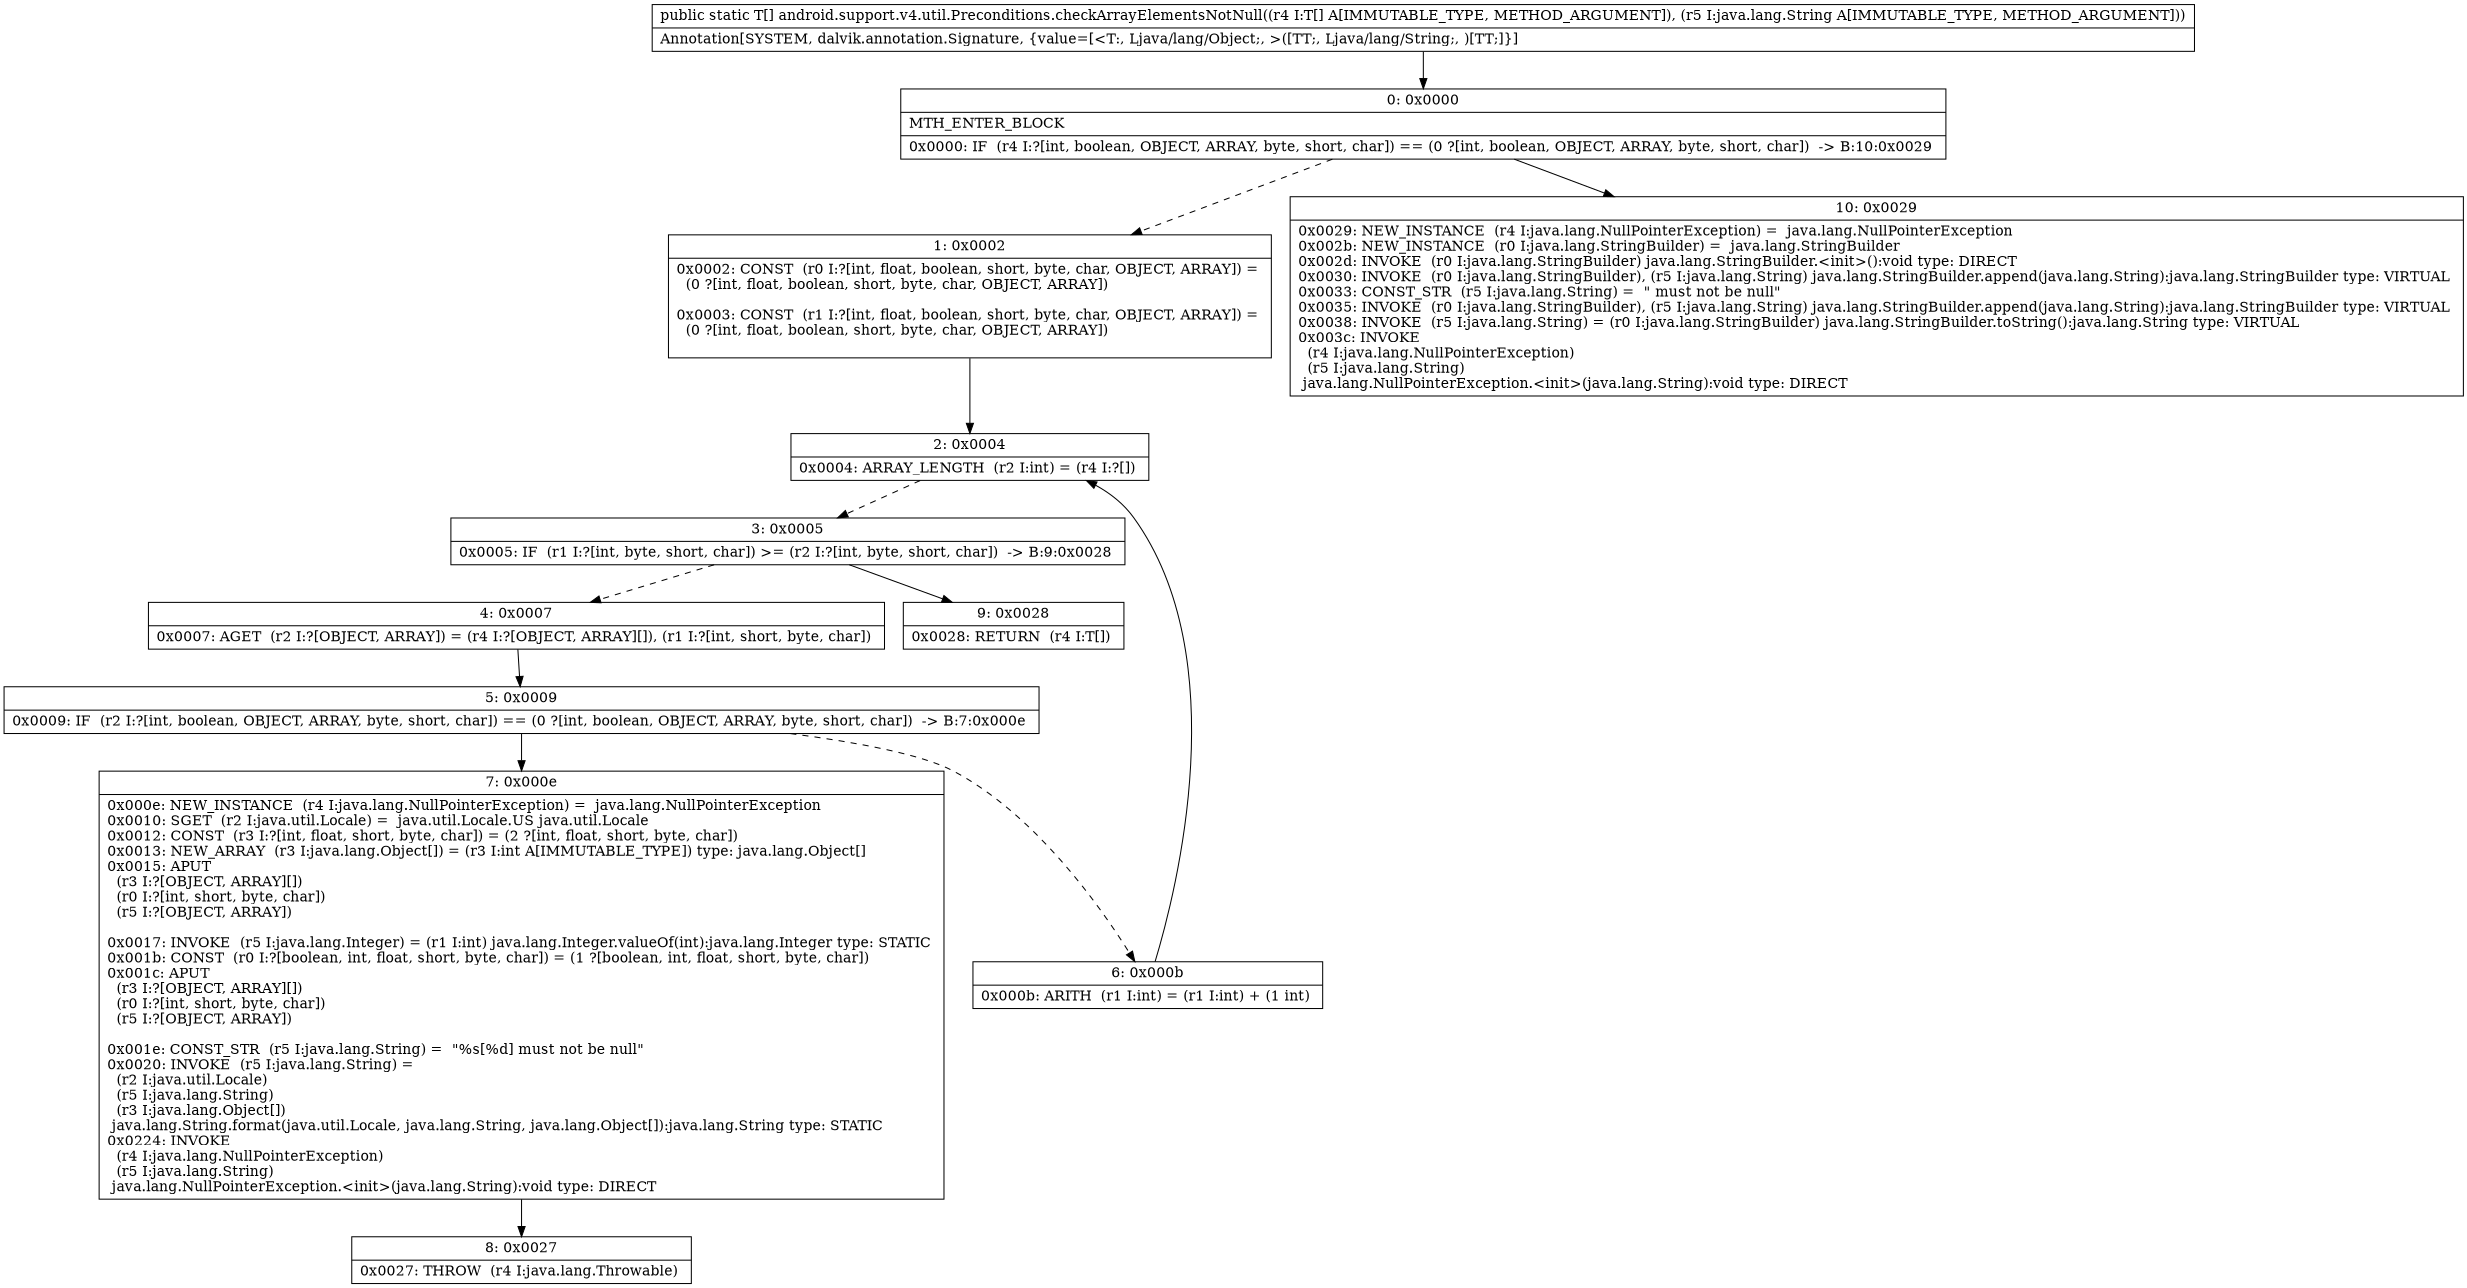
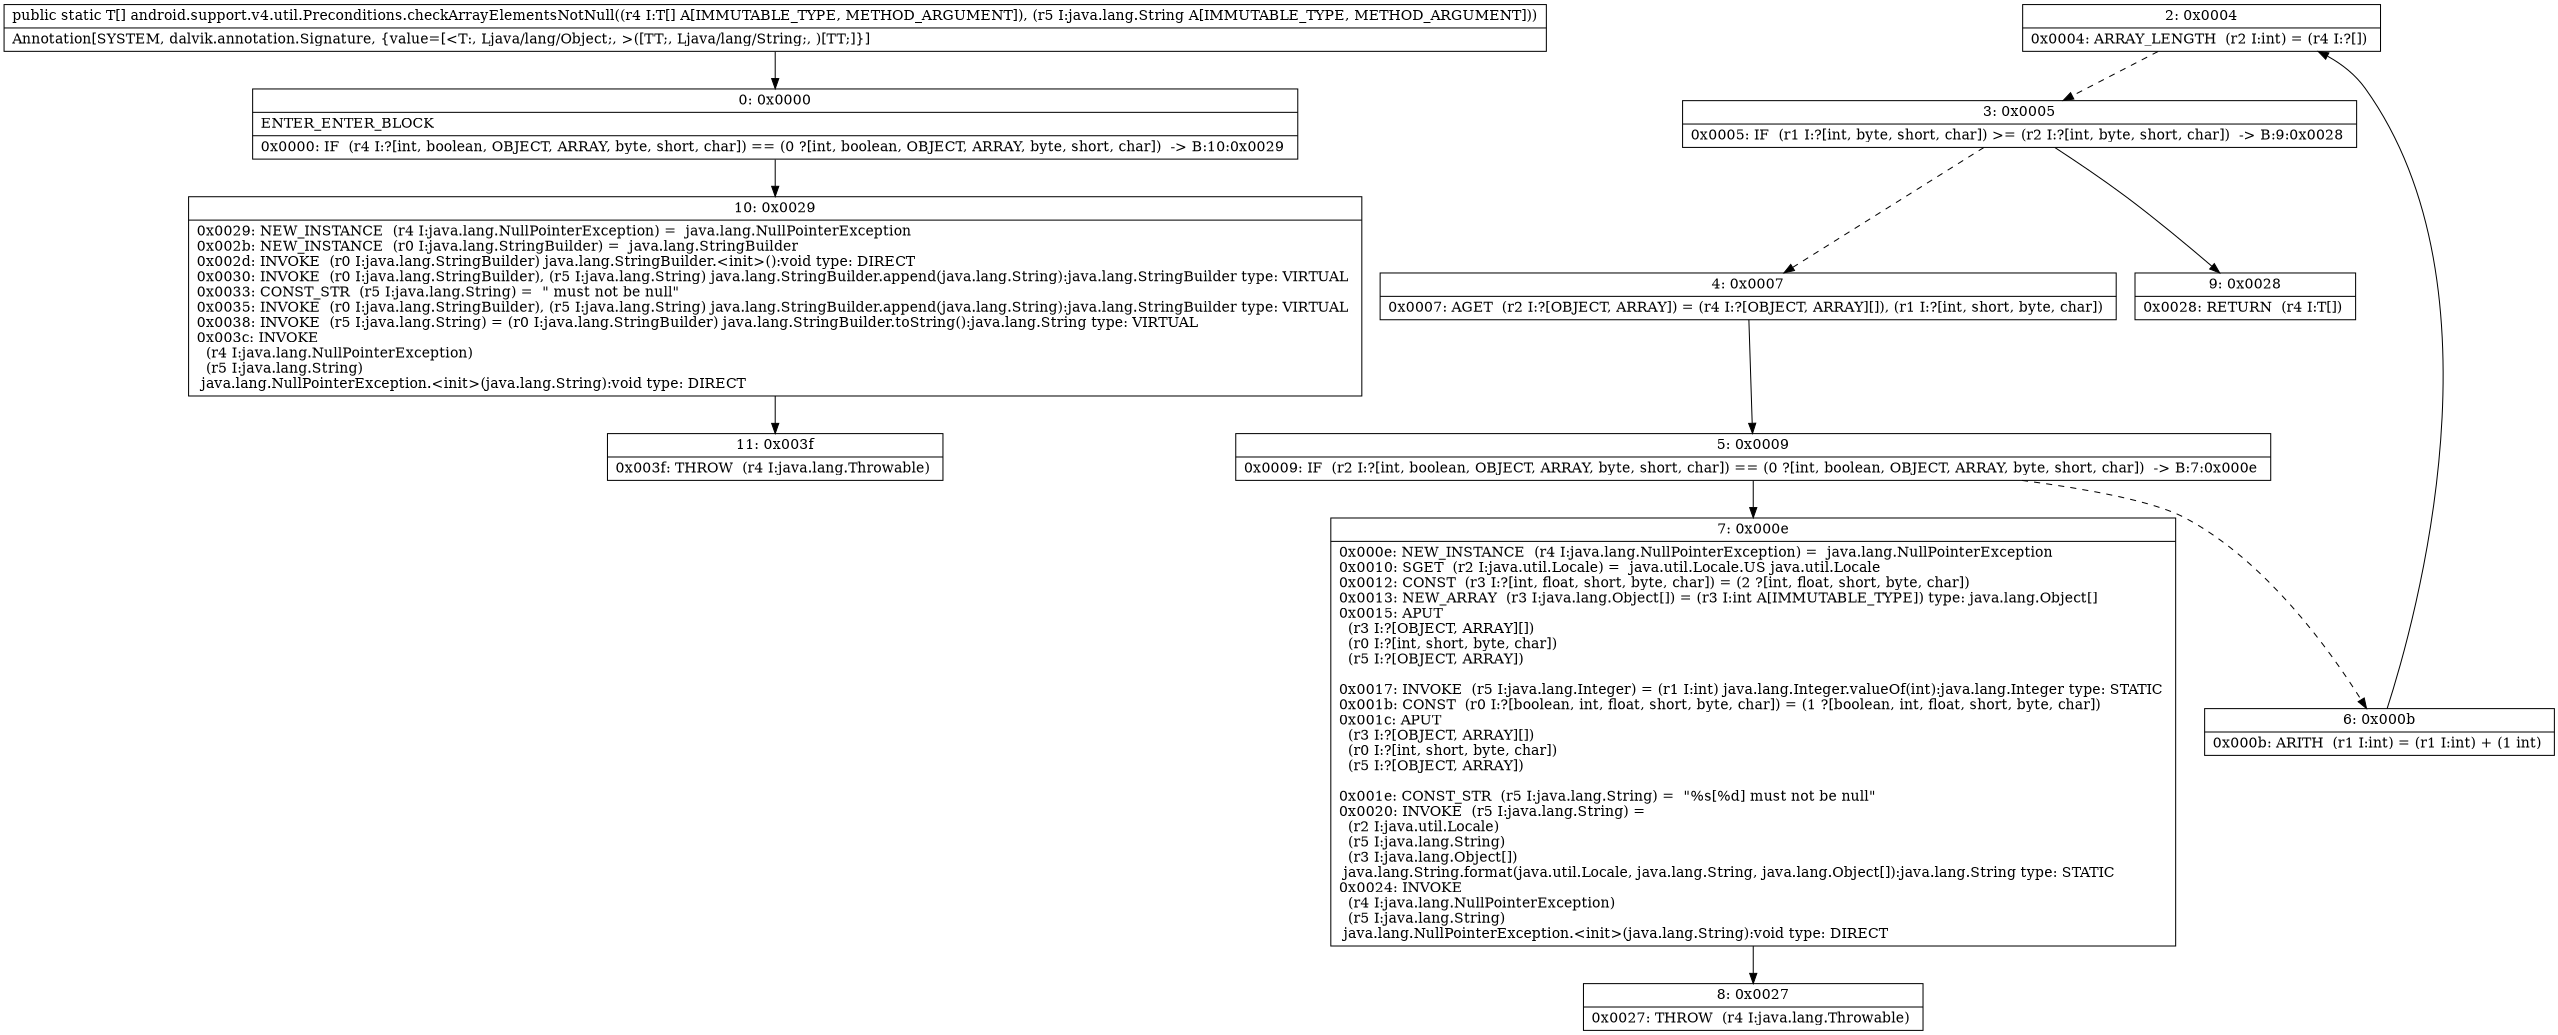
node "0: 0x0000": text "MTH_ENTER_BLOCK" -> "ENTER_ENTER_BLOCK"
node "1: 0x0002": removed
node "11: 0x003f": added
node "7: 0x000e": text "0x0224: INVOKE" -> "0x0024: INVOKE"
